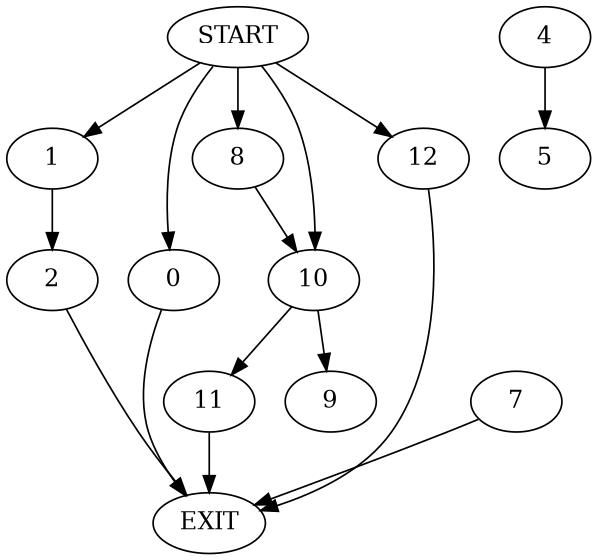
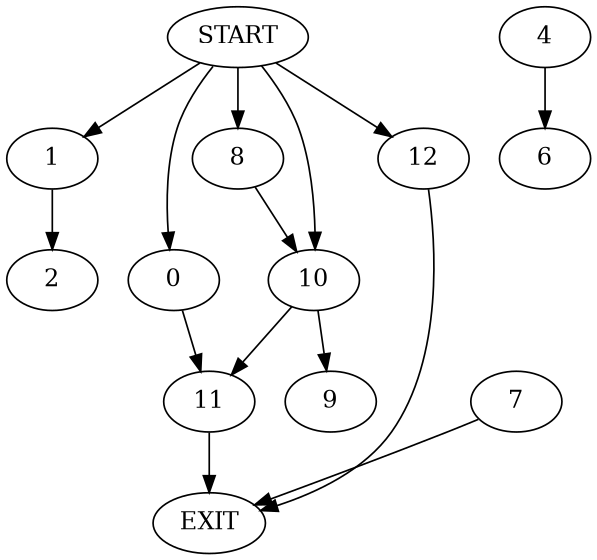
node "5": label "5" -> "6"
edge "2" -> "EXIT": removed
edge "0" -> "EXIT": now "0" -> "11"
